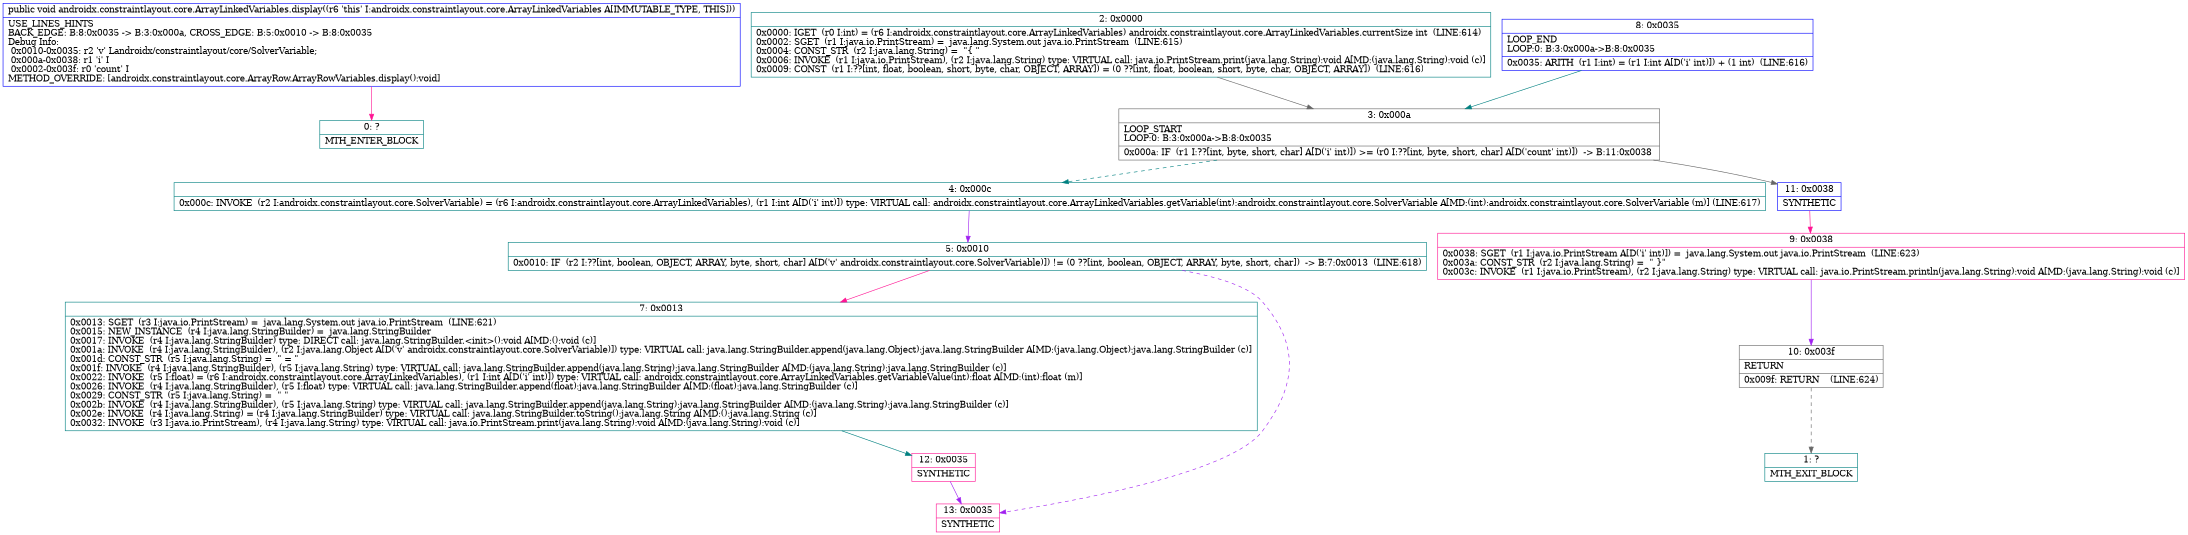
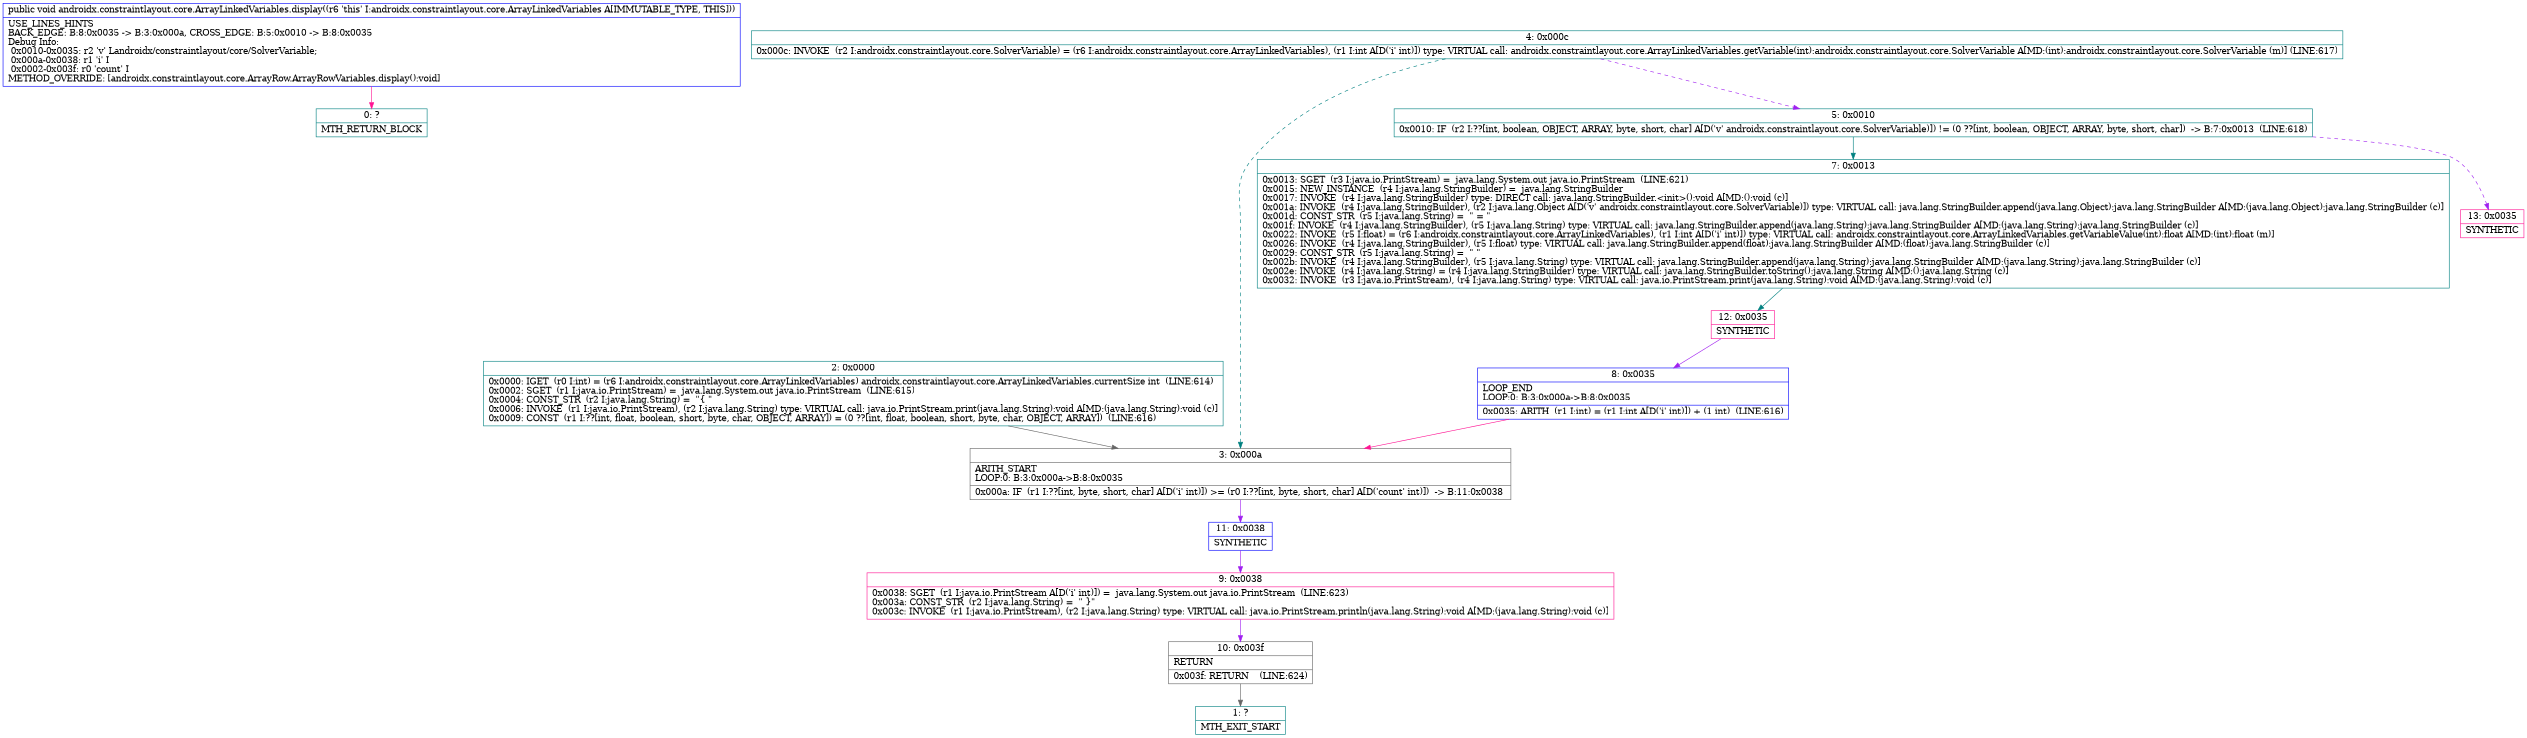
edge "8: 0x0035" -> "3: 0x000a": color teal -> deeppink
node "3: 0x000a": text "LOOP_START" -> "ARITH_START"
node "0: ?": text "MTH_ENTER_BLOCK" -> "MTH_RETURN_BLOCK"
edge "3: 0x000a" -> "11: 0x0038": color gray40 -> purple
edge "3: 0x000a" -> "4: 0x000c": reversed
edge "11: 0x0038" -> "9: 0x0038": color deeppink -> purple
edge "4: 0x000c" -> "5: 0x0010": style solid -> dashed
edge "5: 0x0010" -> "7: 0x0013": color deeppink -> teal
node "10: 0x003f": text "0x009f: RETURN    (LINE:624)" -> "0x003f: RETURN    (LINE:624)"
edge "10: 0x003f" -> "1: ?": style dashed -> solid
node "1: ?": text "MTH_EXIT_BLOCK" -> "MTH_EXIT_START"
edge "12: 0x0035" -> "13: 0x0035": now "12: 0x0035" -> "8: 0x0035"
